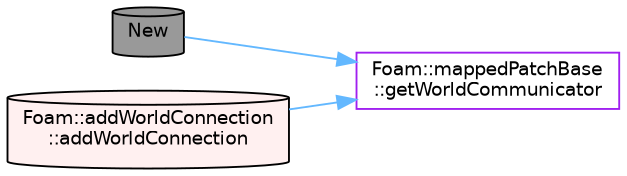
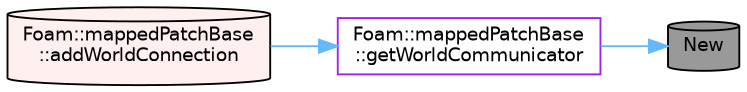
edge "New" -> "Foam::mappedPatchBase ::getWorldCommunicator": reversed
node "Foam::addWorldConnection ::addWorldConnection": label "Foam::addWorldConnection ::addWorldConnection" -> "Foam::mappedPatchBase ::addWorldConnection"
